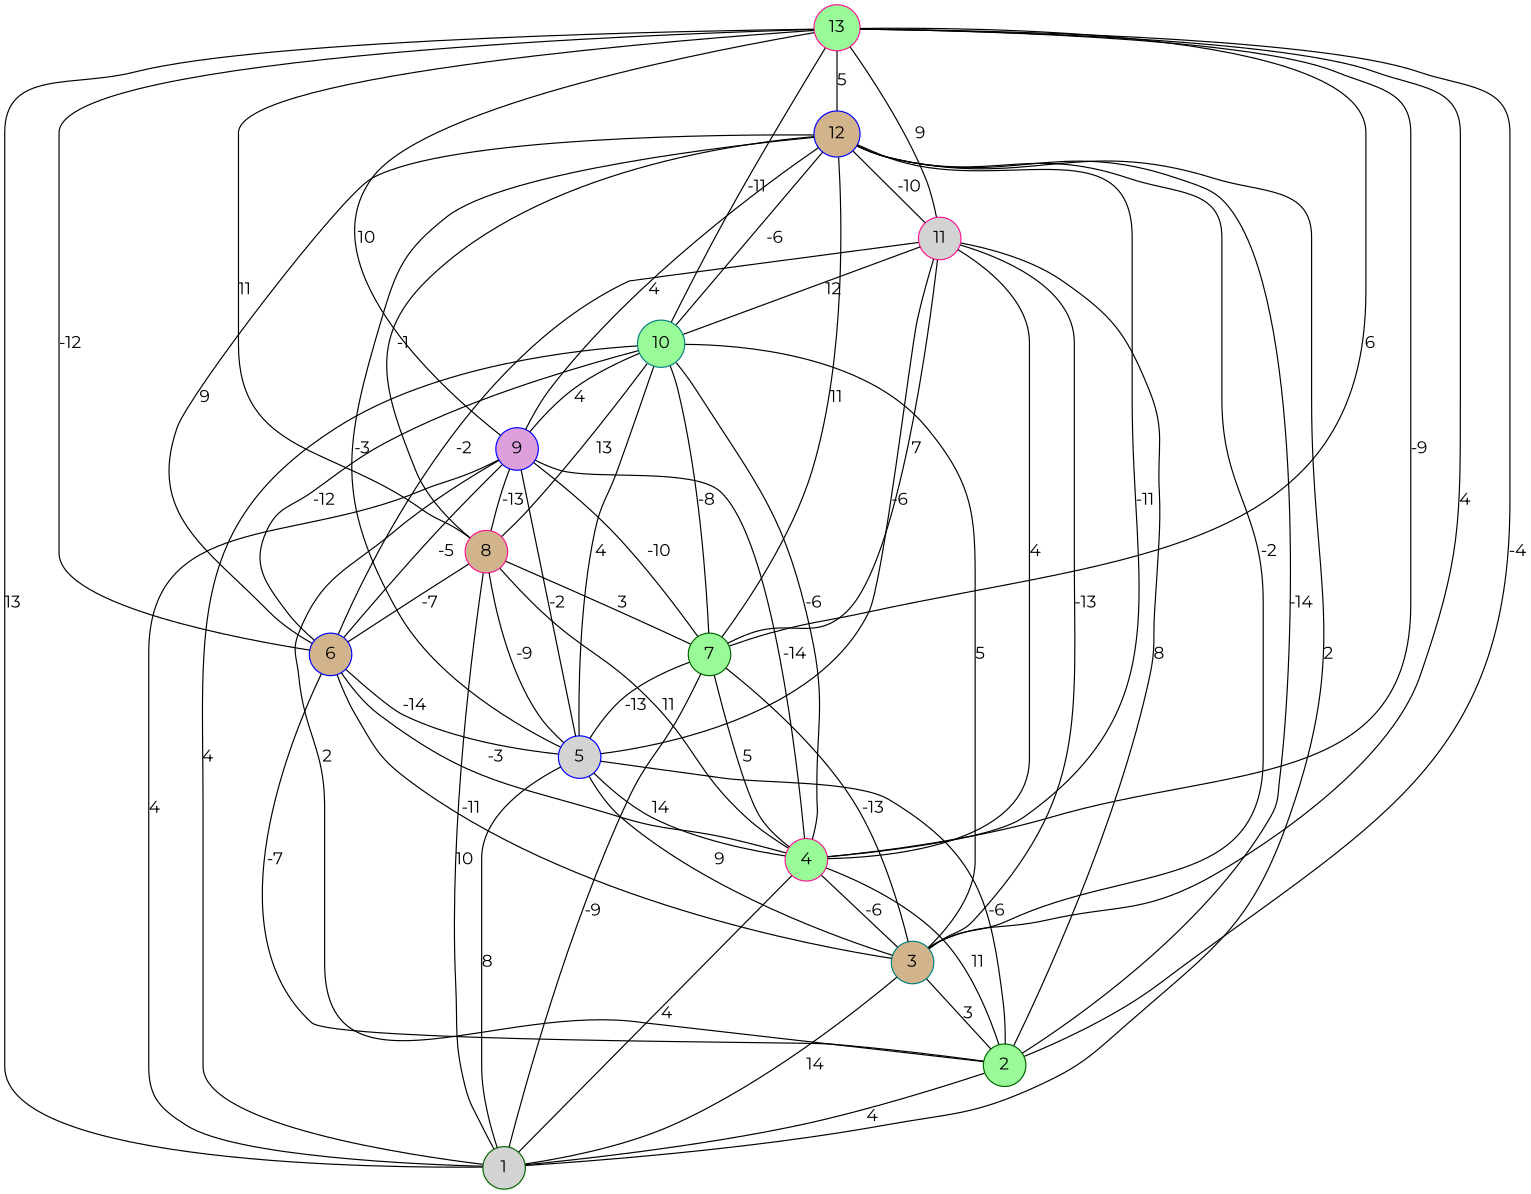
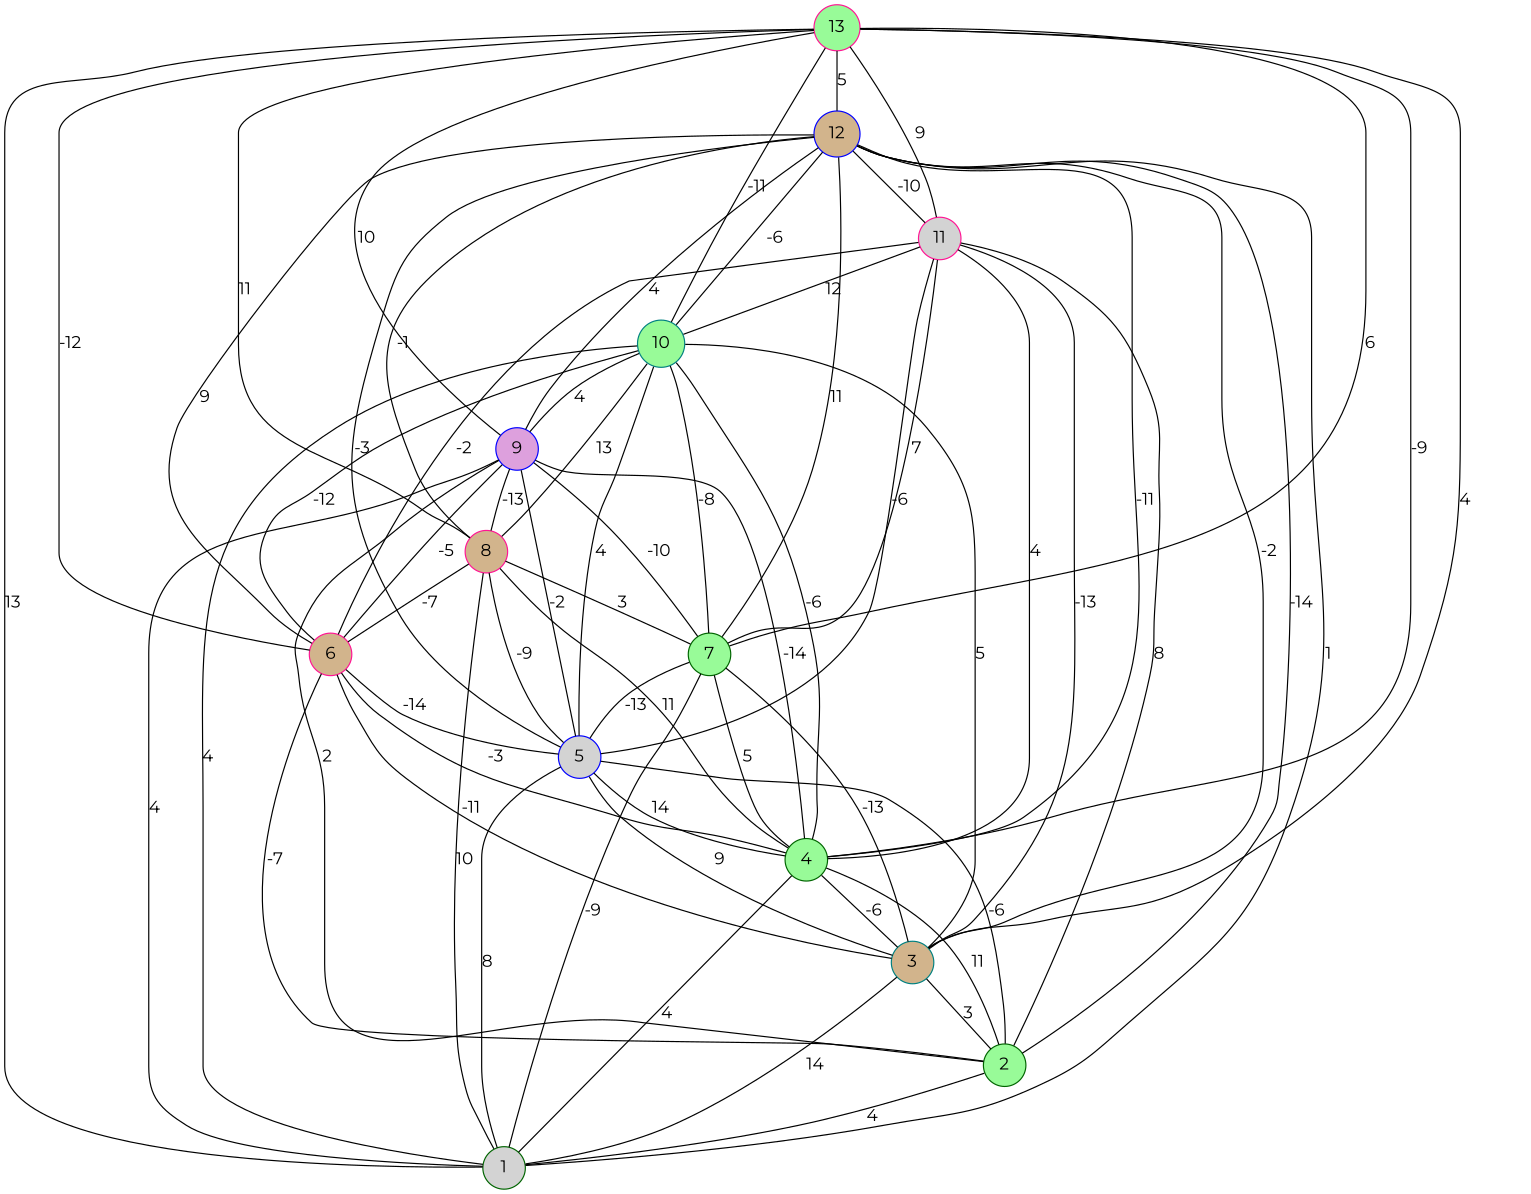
edge "13" -- "2": removed, label "-4"
node "6": color blue -> deeppink
edge "12" -- "1": label "2" -> "1"
node "4": color deeppink -> darkgreen
